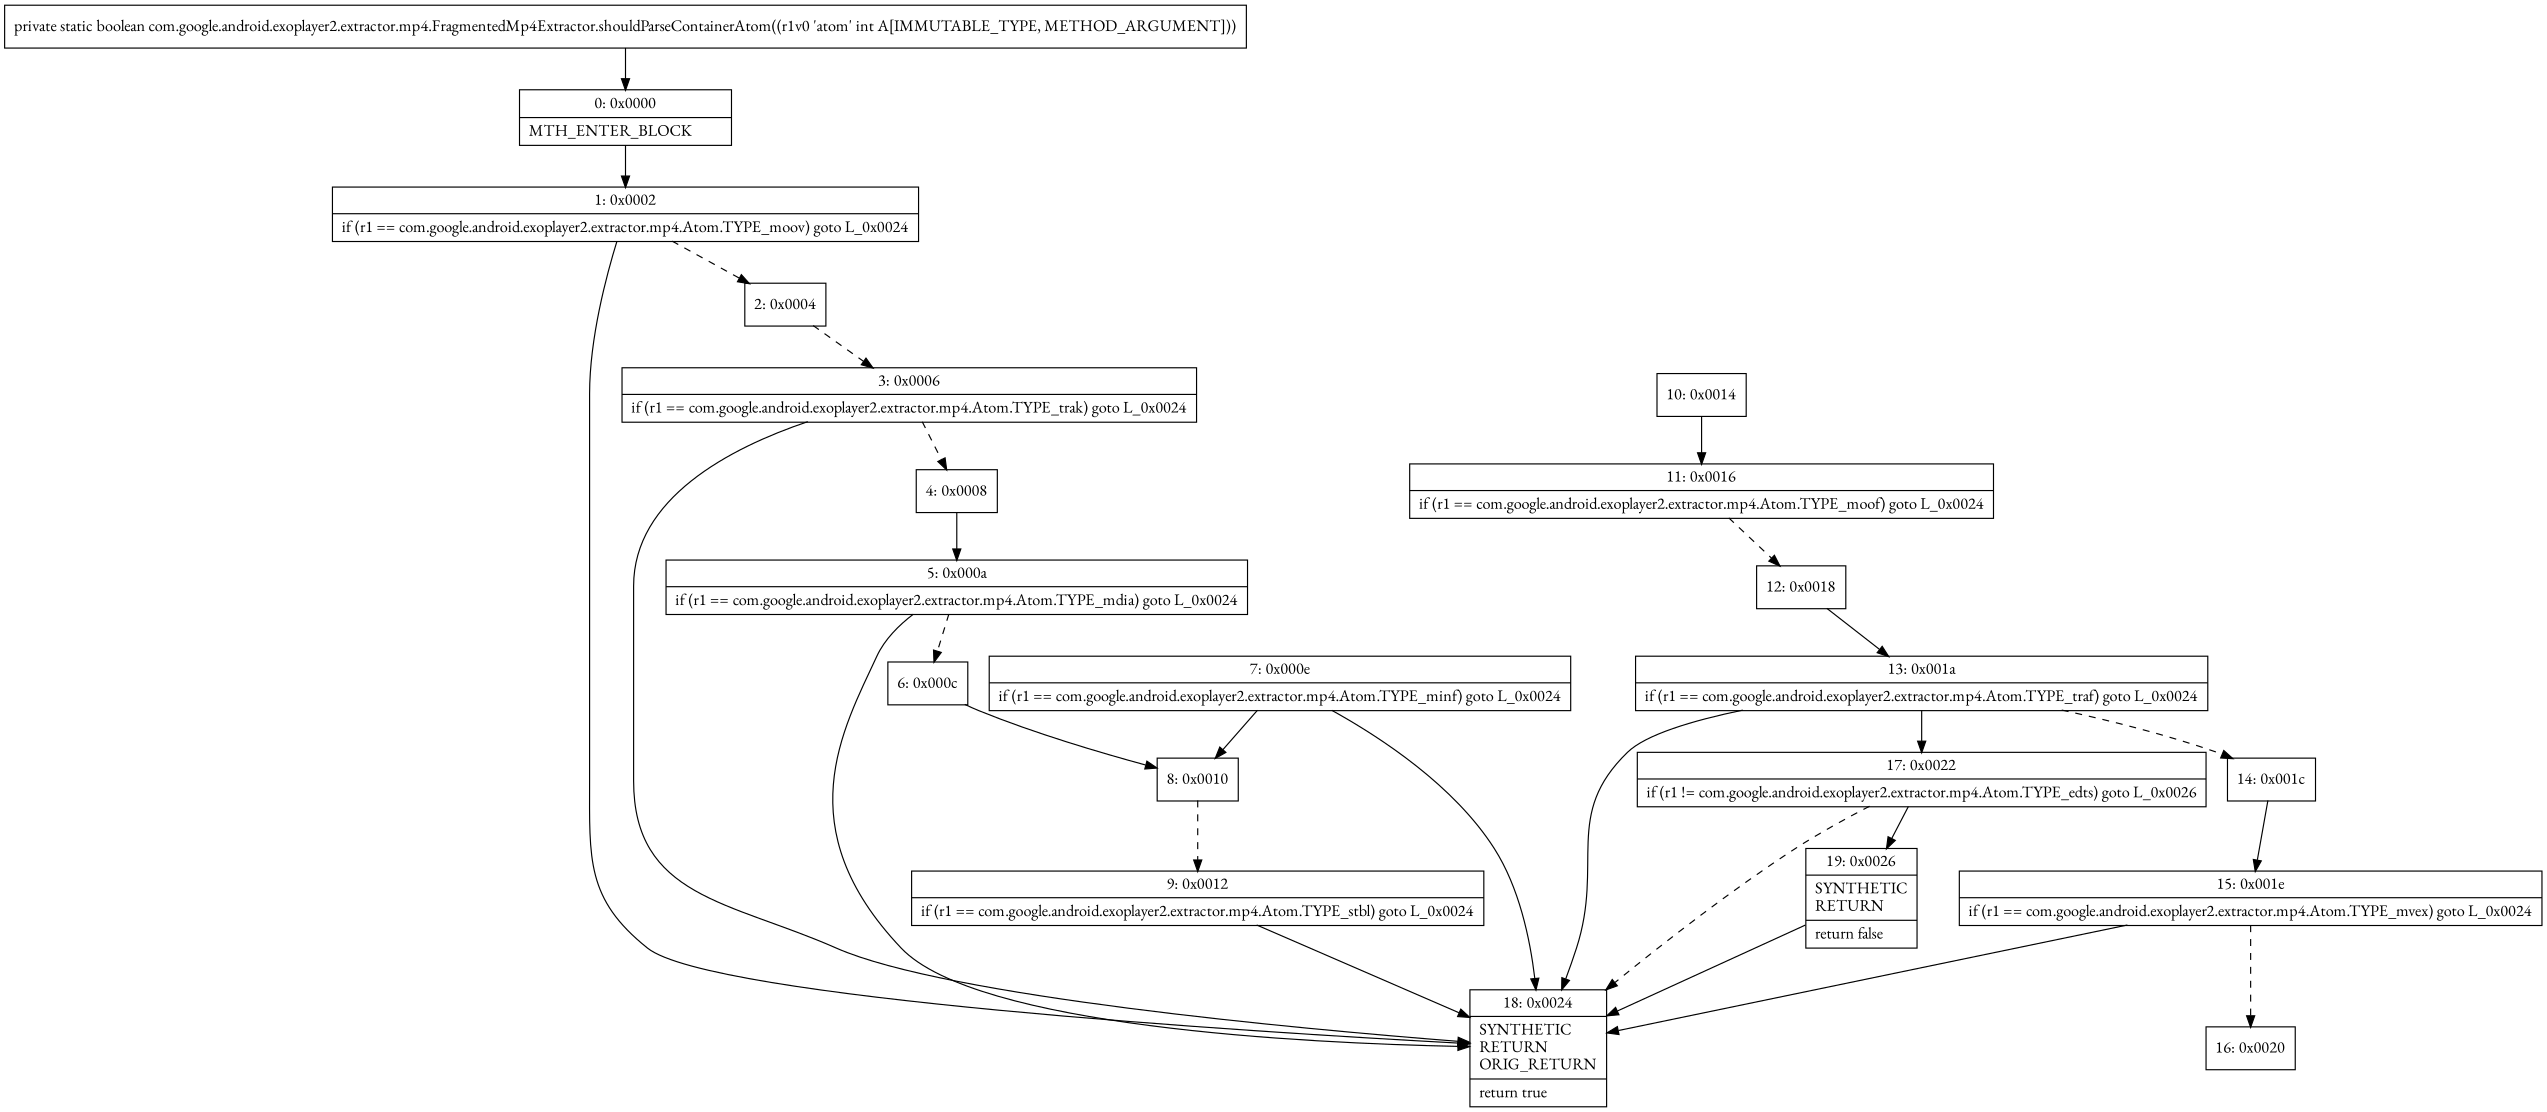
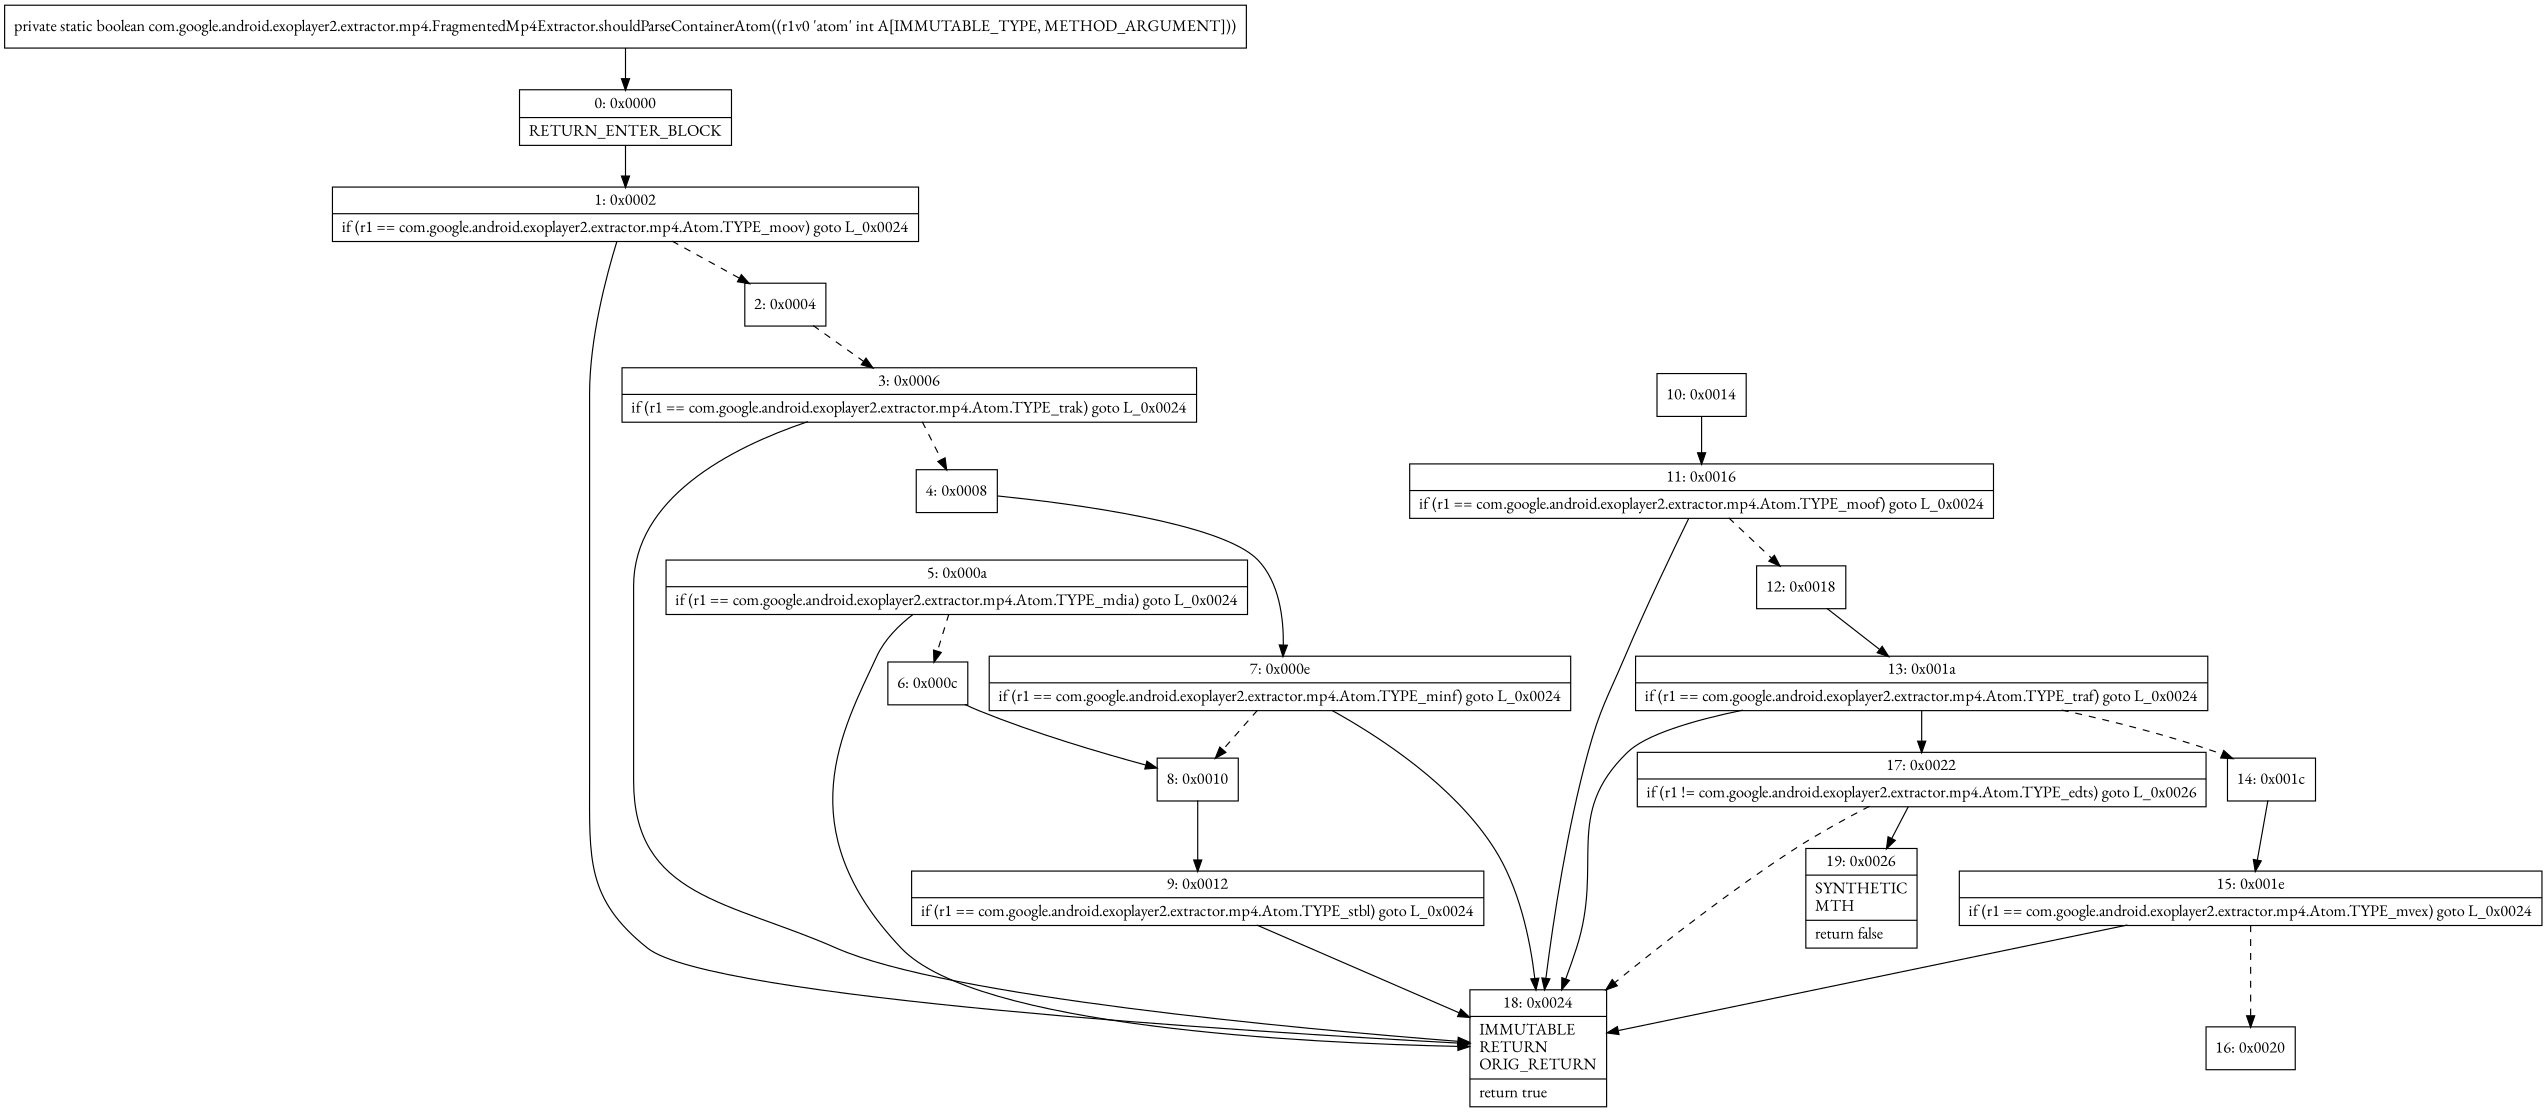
node "0: 0x0000": text "MTH_ENTER_BLOCK" -> "RETURN_ENTER_BLOCK"
edge "4: 0x0008" -> "5: 0x000a": now "4: 0x0008" -> "7: 0x000e"
edge "7: 0x000e" -> "8: 0x0010": style solid -> dashed
edge "8: 0x0010" -> "9: 0x0012": style dashed -> solid
node "19: 0x0026": text "RETURN" -> "MTH"
edge "19: 0x0026" -> "18: 0x0024": now "11: 0x0016" -> "18: 0x0024"
node "18: 0x0024": text "SYNTHETIC" -> "IMMUTABLE"
